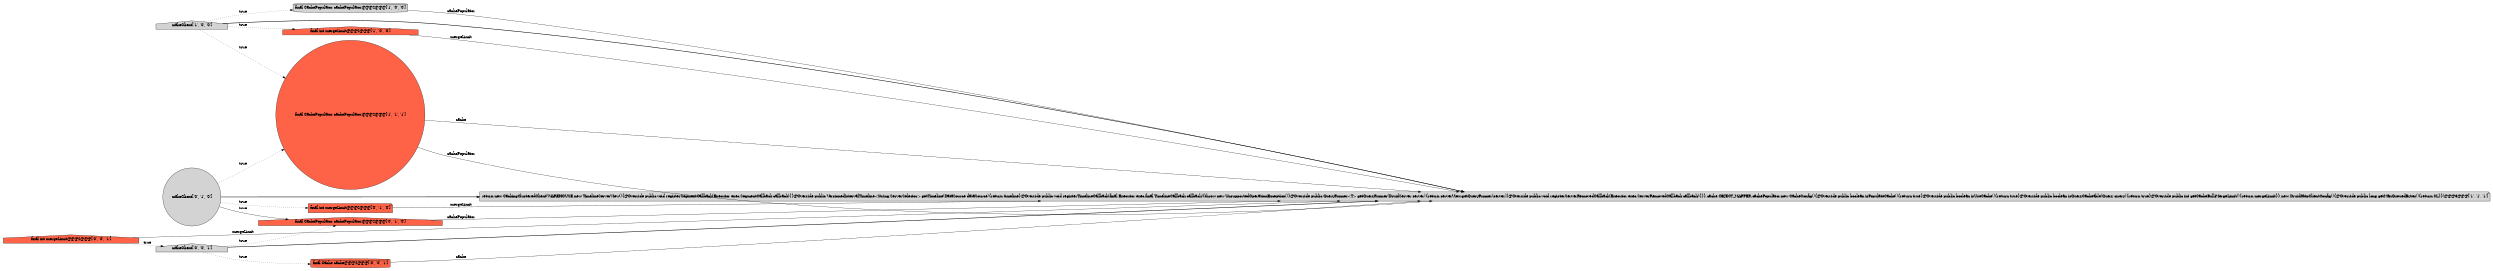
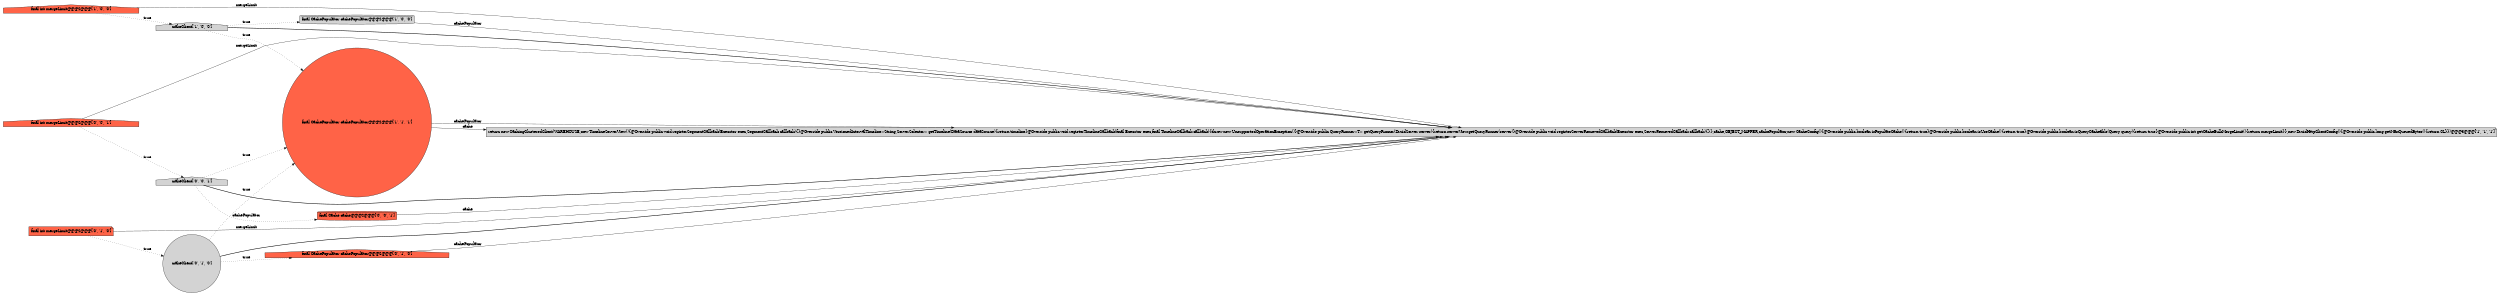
edge "makeClient['1', '0', '0']" -> "final int mergeLimit@@@2@@@['1', '0', '0']": reversed
edge "makeClient['0', '1', '0']" -> "final int mergeLimit@@@2@@@['0', '1', '0']": reversed
edge "makeClient['0', '1', '0']" -> "final CachePopulator cachePopulator@@@2@@@['0', '1', '0']": style solid -> dotted
edge "makeClient['0', '0', '1']" -> "final CachePopulator cachePopulator@@@2@@@['0', '1', '0']": now "makeClient['0', '0', '1']" -> "final CachePopulator cachePopulator@@@2@@@['1', '1', '1']"
edge "makeClient['0', '0', '1']" -> "final Cache cache@@@2@@@['0', '0', '1']": label "true" -> "cachePopulator"
